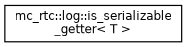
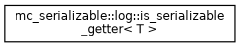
node "mc_rtc::log::is_serializable _getter< T >": label "mc_rtc::log::is_serializable _getter< T >" -> "mc_serializable::log::is_serializable _getter< T >"
